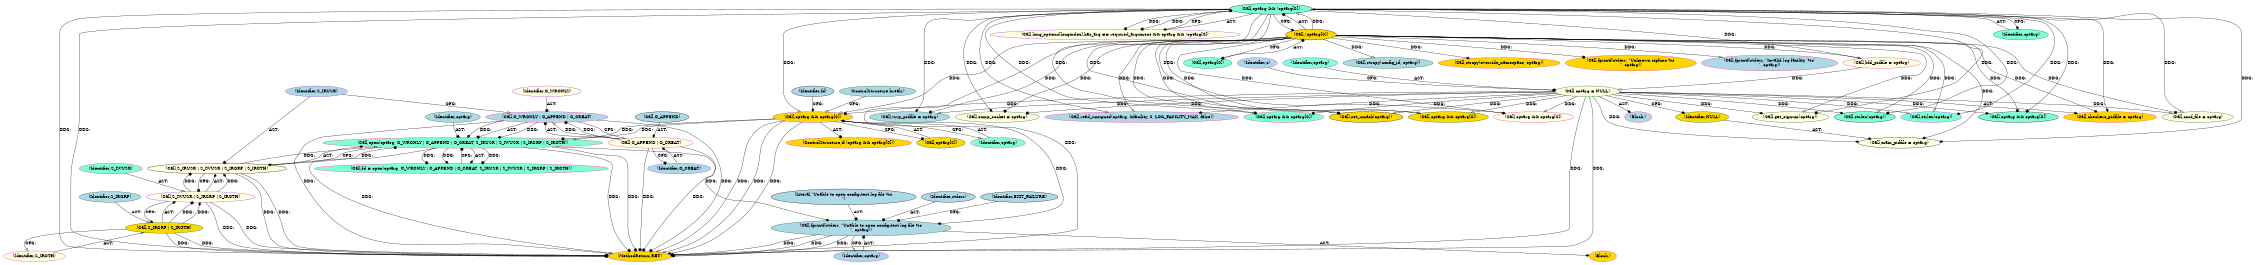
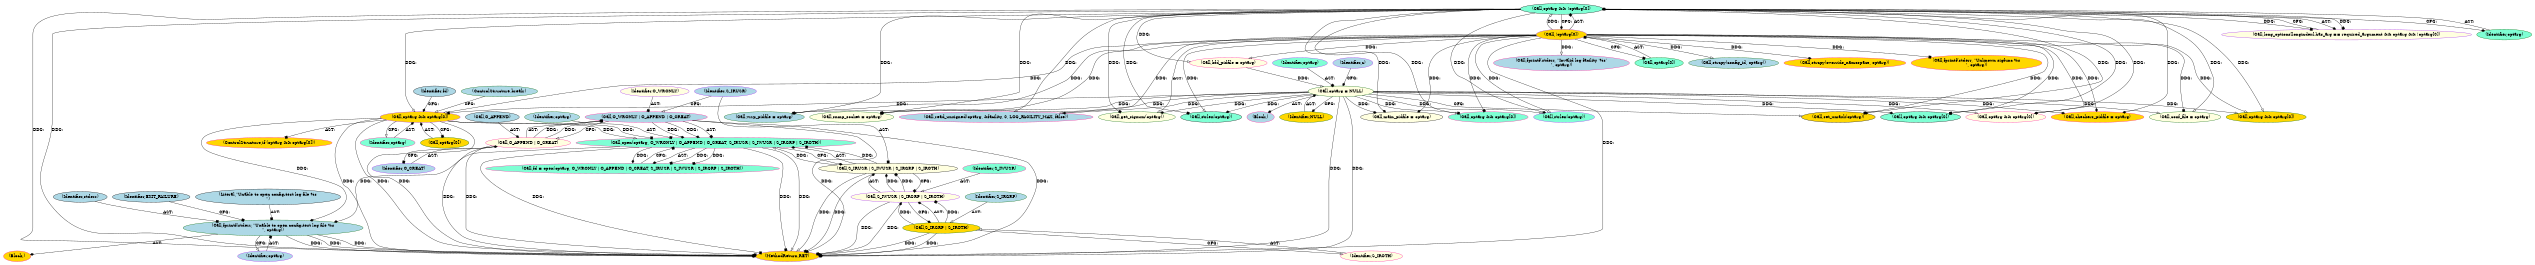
node "(Call,!optarg[0])": color black -> purple
edge "(Call,!optarg[0])" -> "(Call,get_signum(optarg))": label "DDG: " -> "AST: "
edge "(Call,optarg = NULL)" -> "(Call,set_umask(optarg))": label "DDG: " -> "CFG: "
edge "(Call,optarg = NULL)" -> "(Call,checkers_pidfile = optarg)": label "AST: " -> "DDG: "
edge "(Identifier,NULL)" -> "(Call,main_pidfile = optarg)": now "(Identifier,NULL)" -> "(Call,optarg = NULL)"
